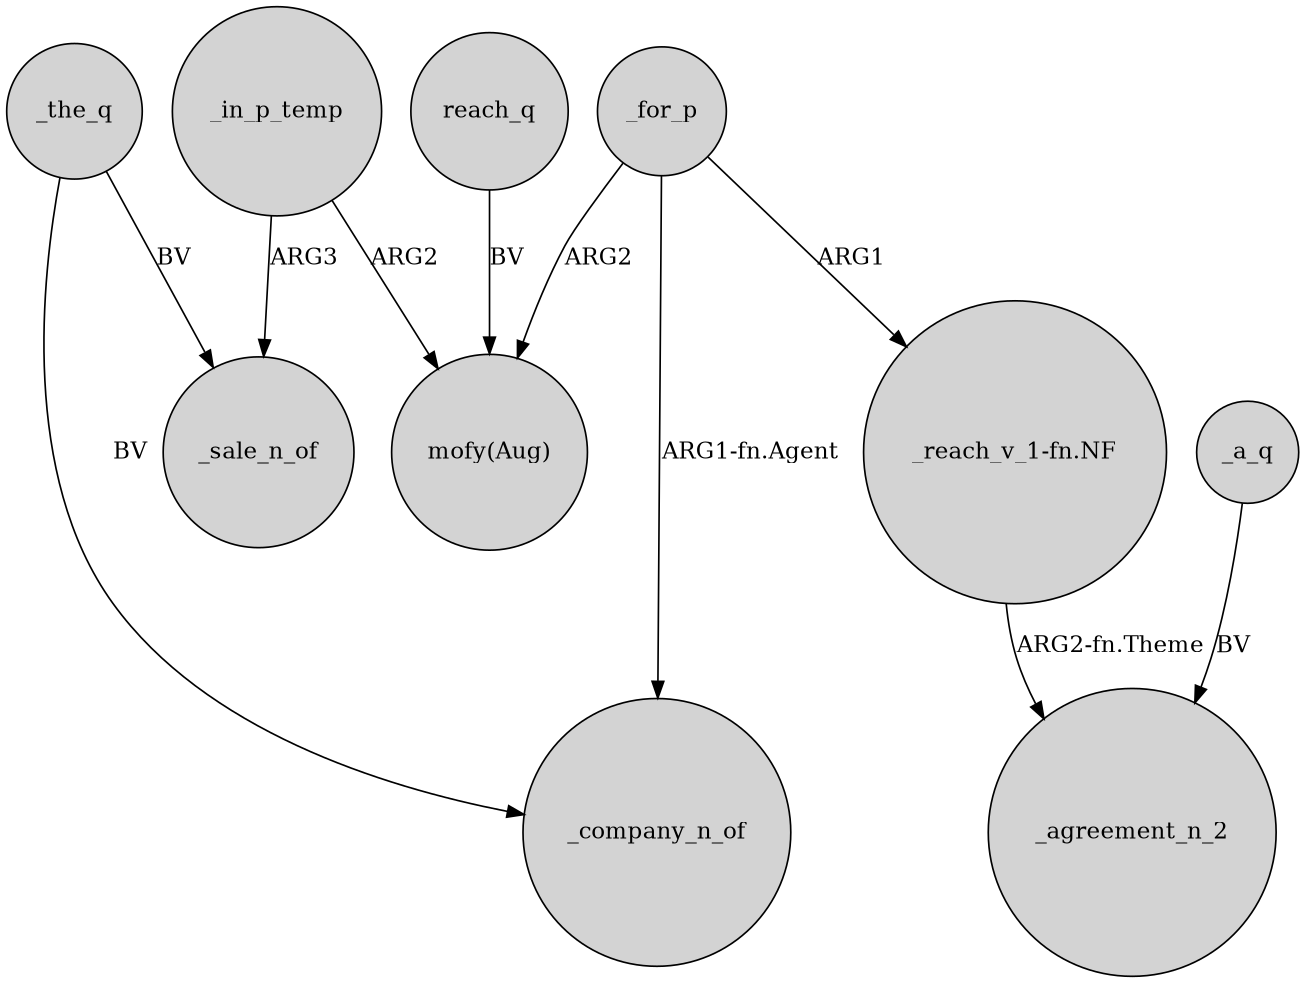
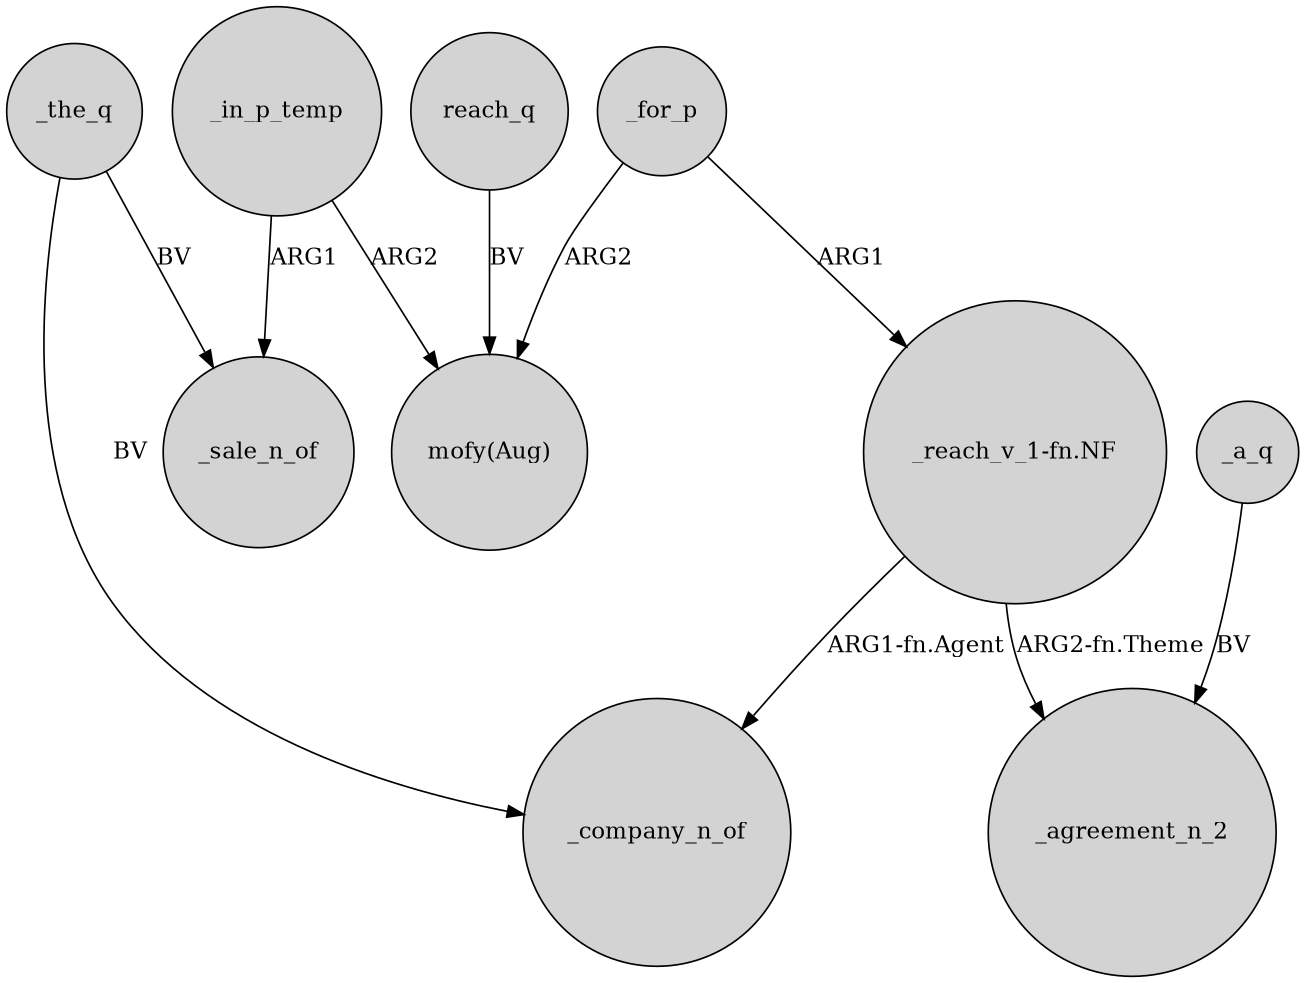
edge "_in_p_temp" -> "_sale_n_of": label "ARG3" -> "ARG1"
edge "_for_p" -> "_company_n_of": now "_reach_v_1-fn.NF" -> "_company_n_of"
